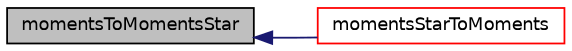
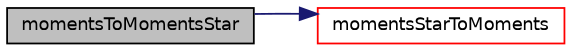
edge "momentsStarToMoments" -> "momentsToMomentsStar": reversed
